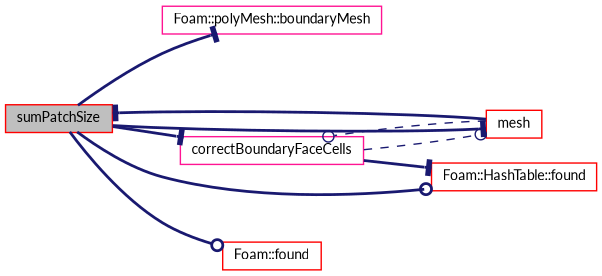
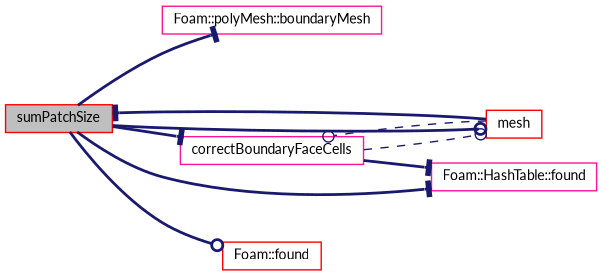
edge "sumPatchSize" -> "mesh": arrowhead tee -> odot
node "Foam::HashTable::found": color red -> deeppink
edge "sumPatchSize" -> "Foam::HashTable::found": arrowhead odot -> tee
